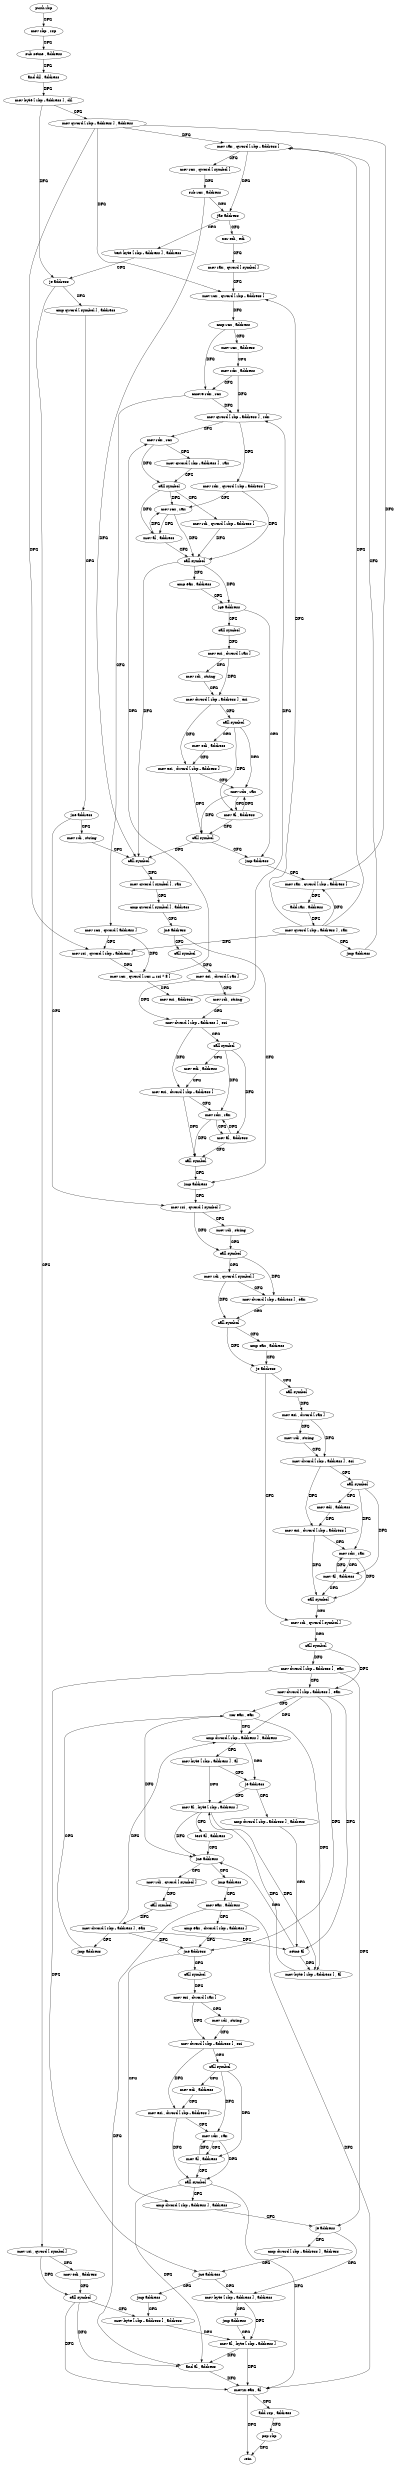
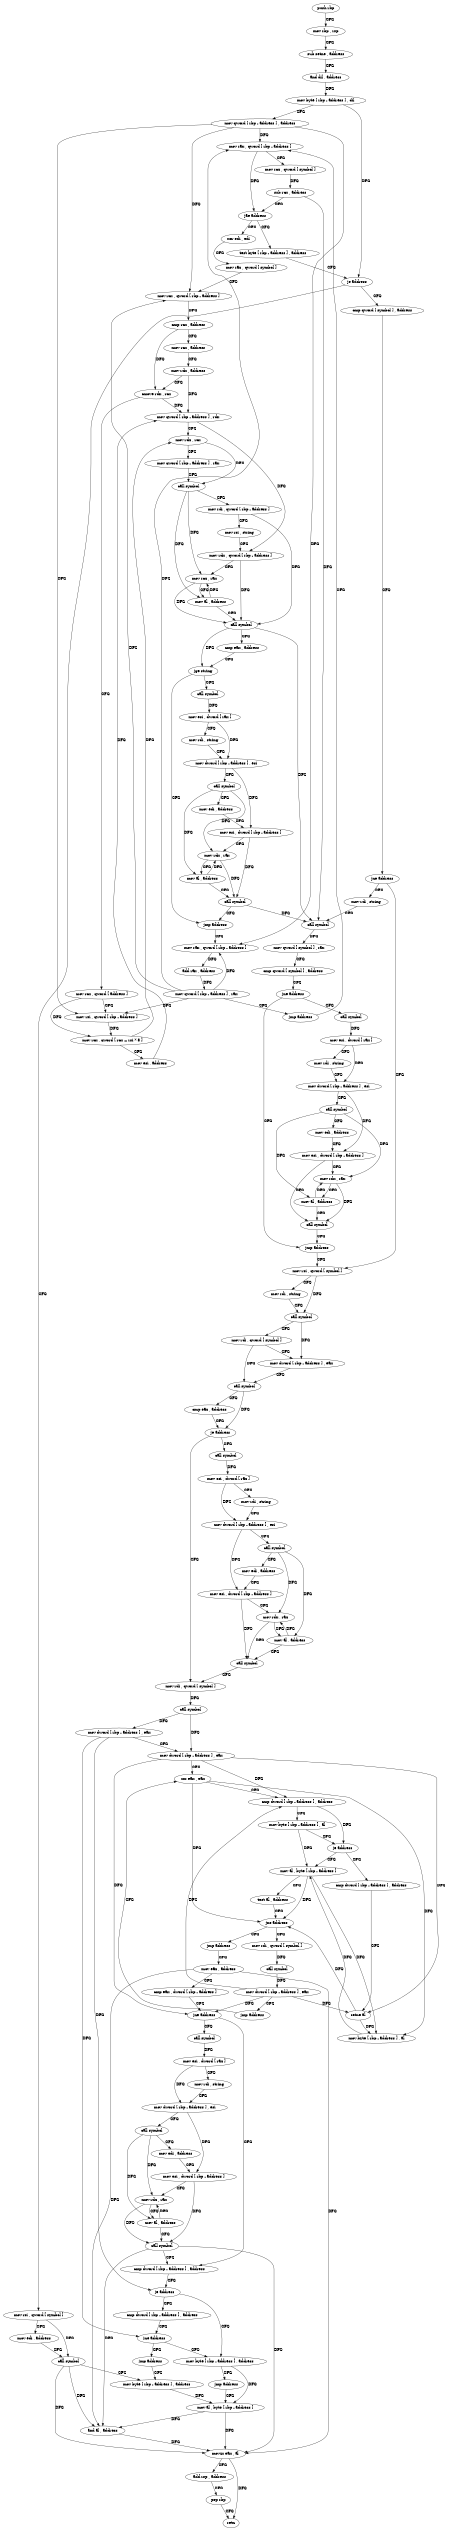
node "mov rsi , string": added
node "jge address": label "jge address" -> "jge string"
